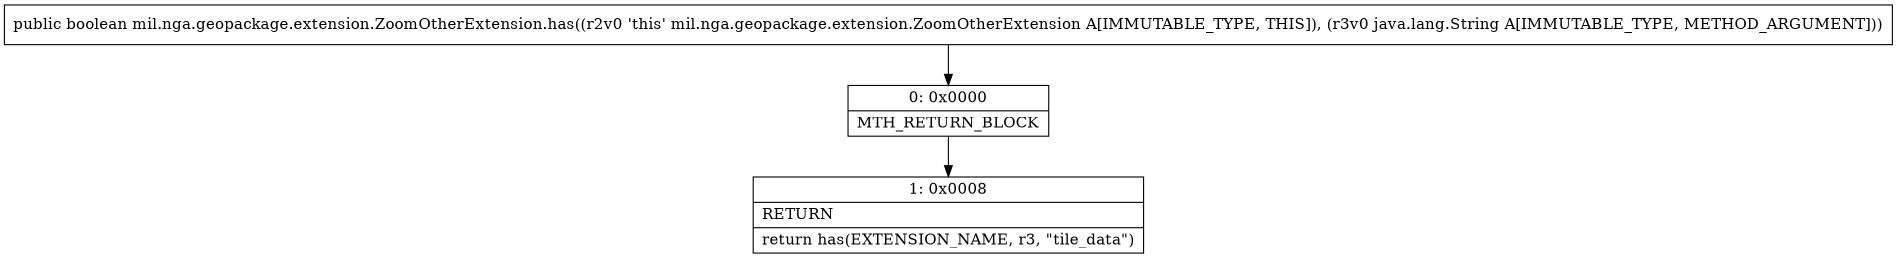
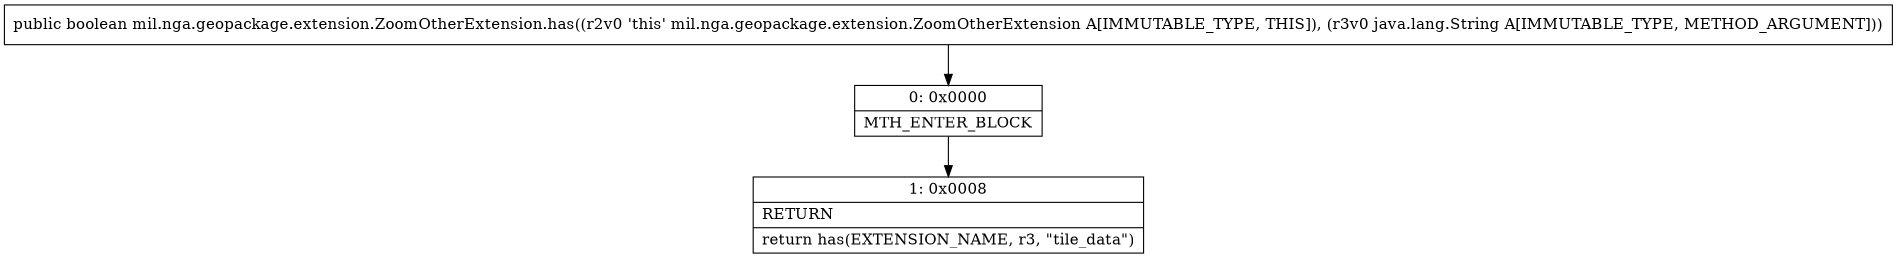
node "0: 0x0000": text "MTH_RETURN_BLOCK" -> "MTH_ENTER_BLOCK"
